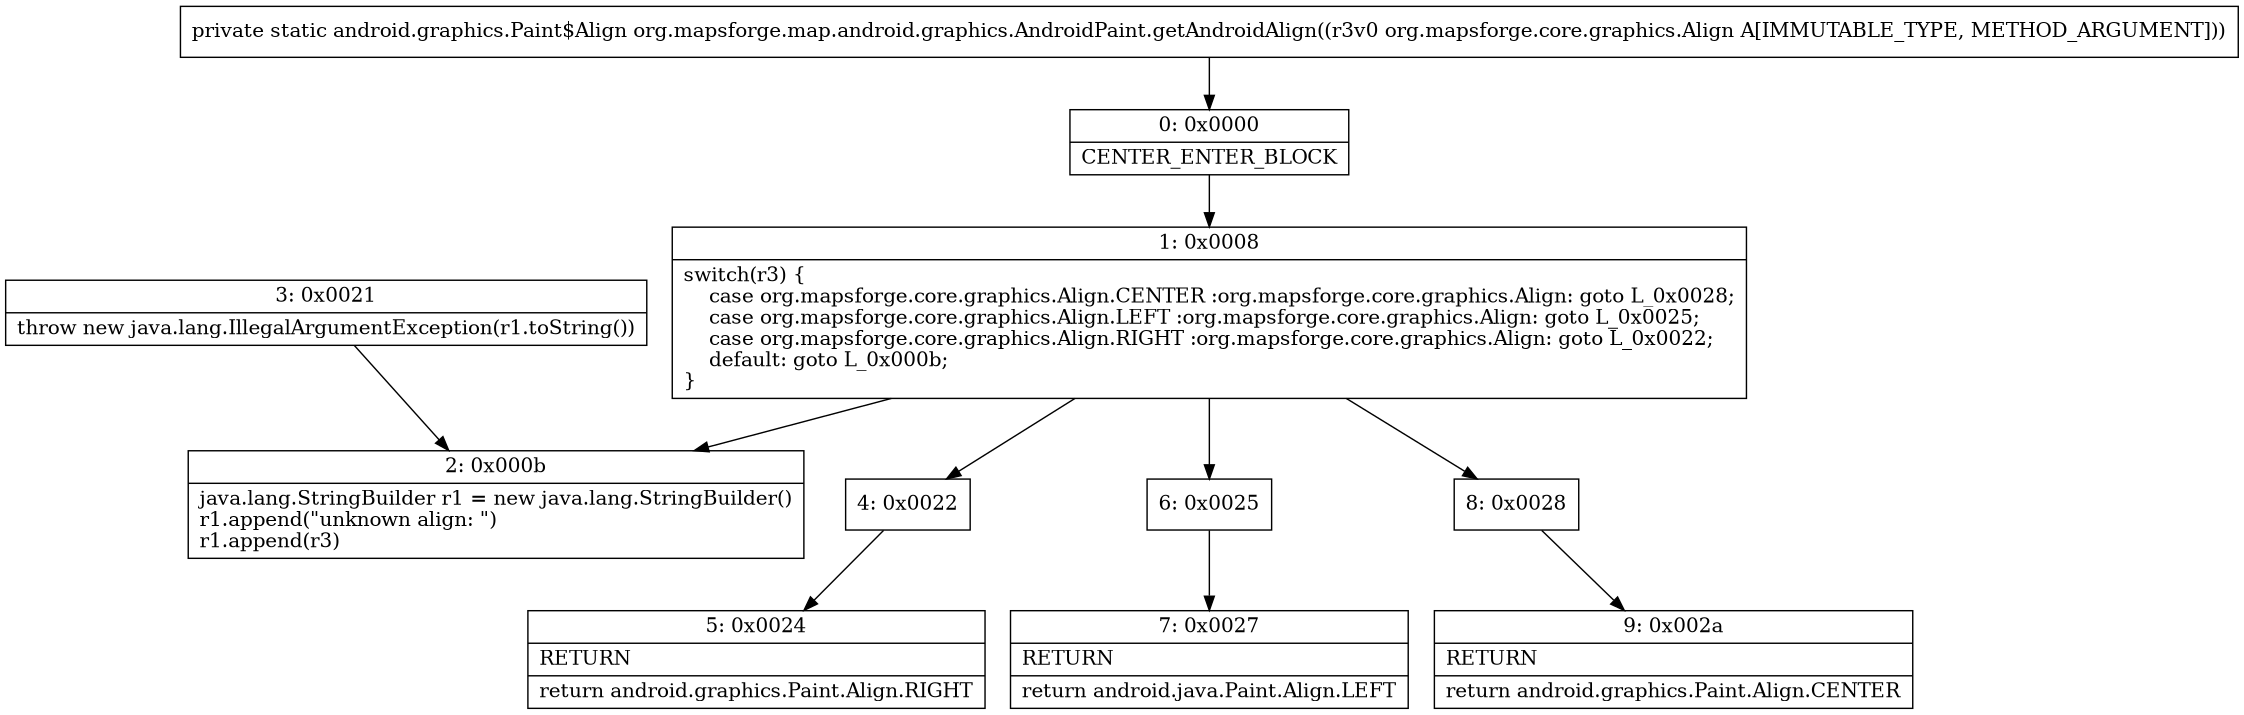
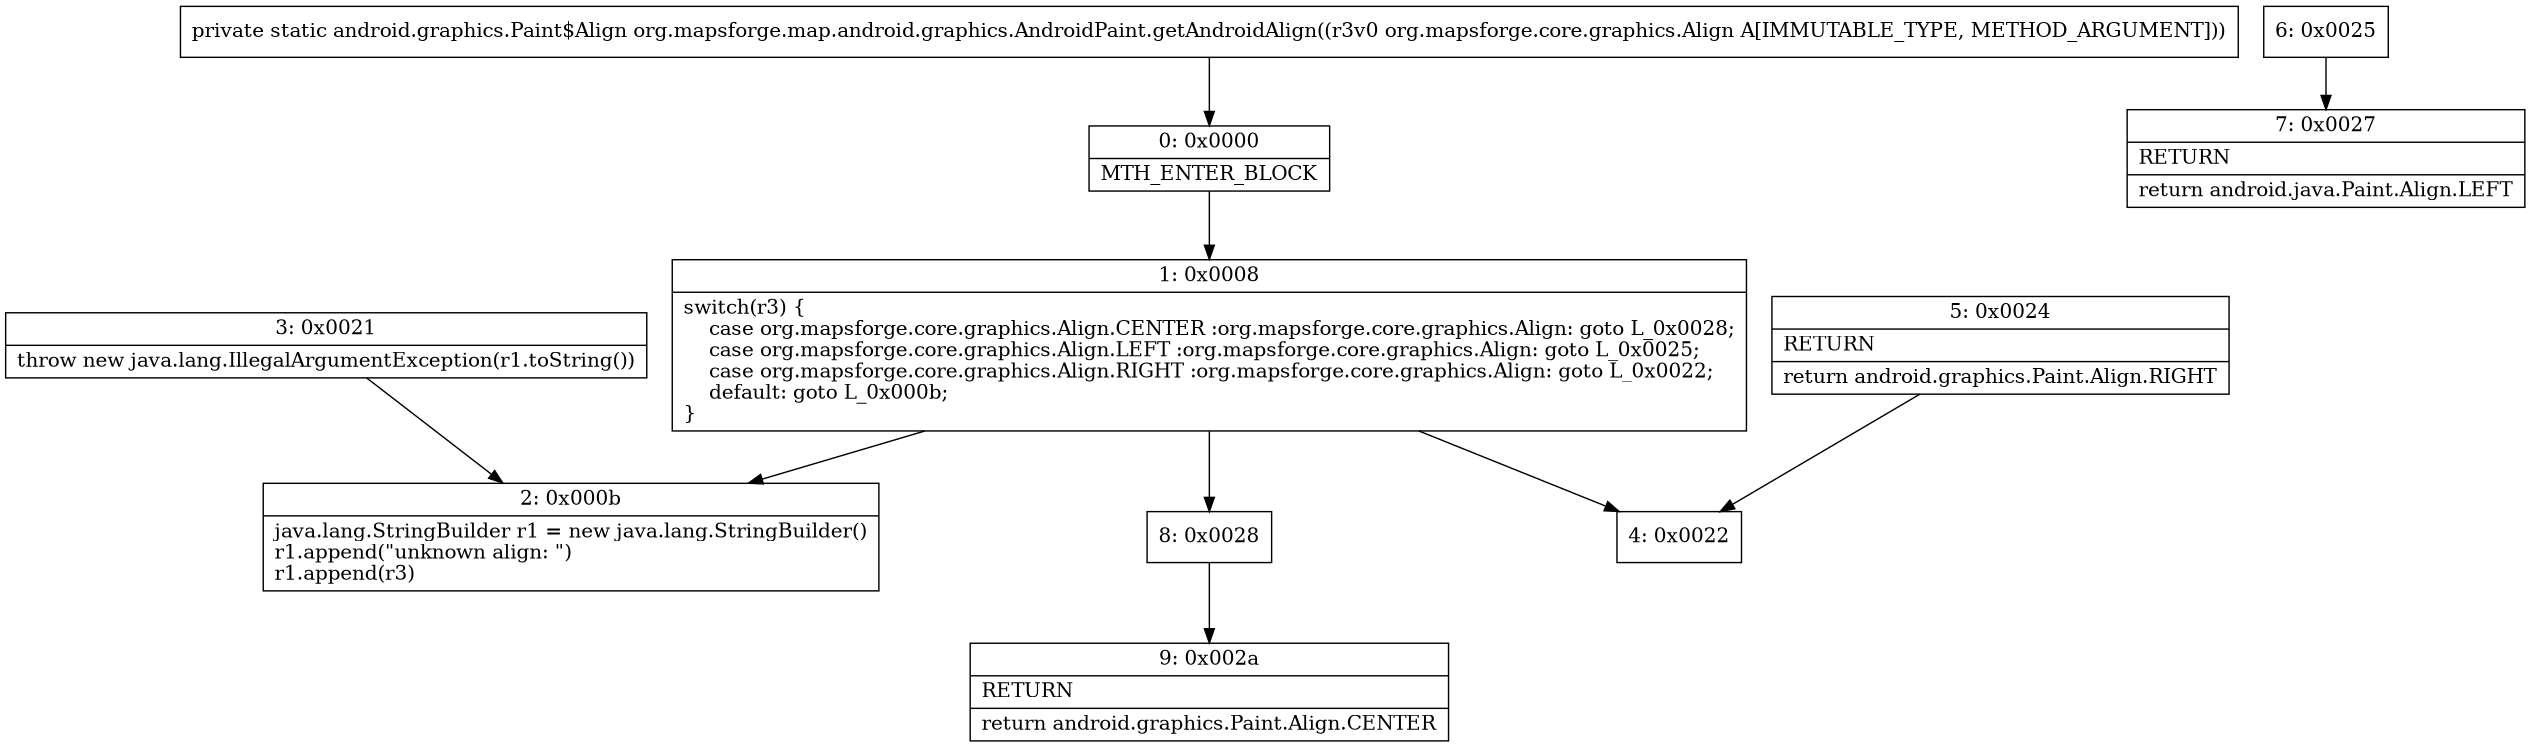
node "0: 0x0000": text "CENTER_ENTER_BLOCK" -> "MTH_ENTER_BLOCK"
edge "1: 0x0008" -> "6: 0x0025": removed
edge "4: 0x0022" -> "5: 0x0024": reversed
